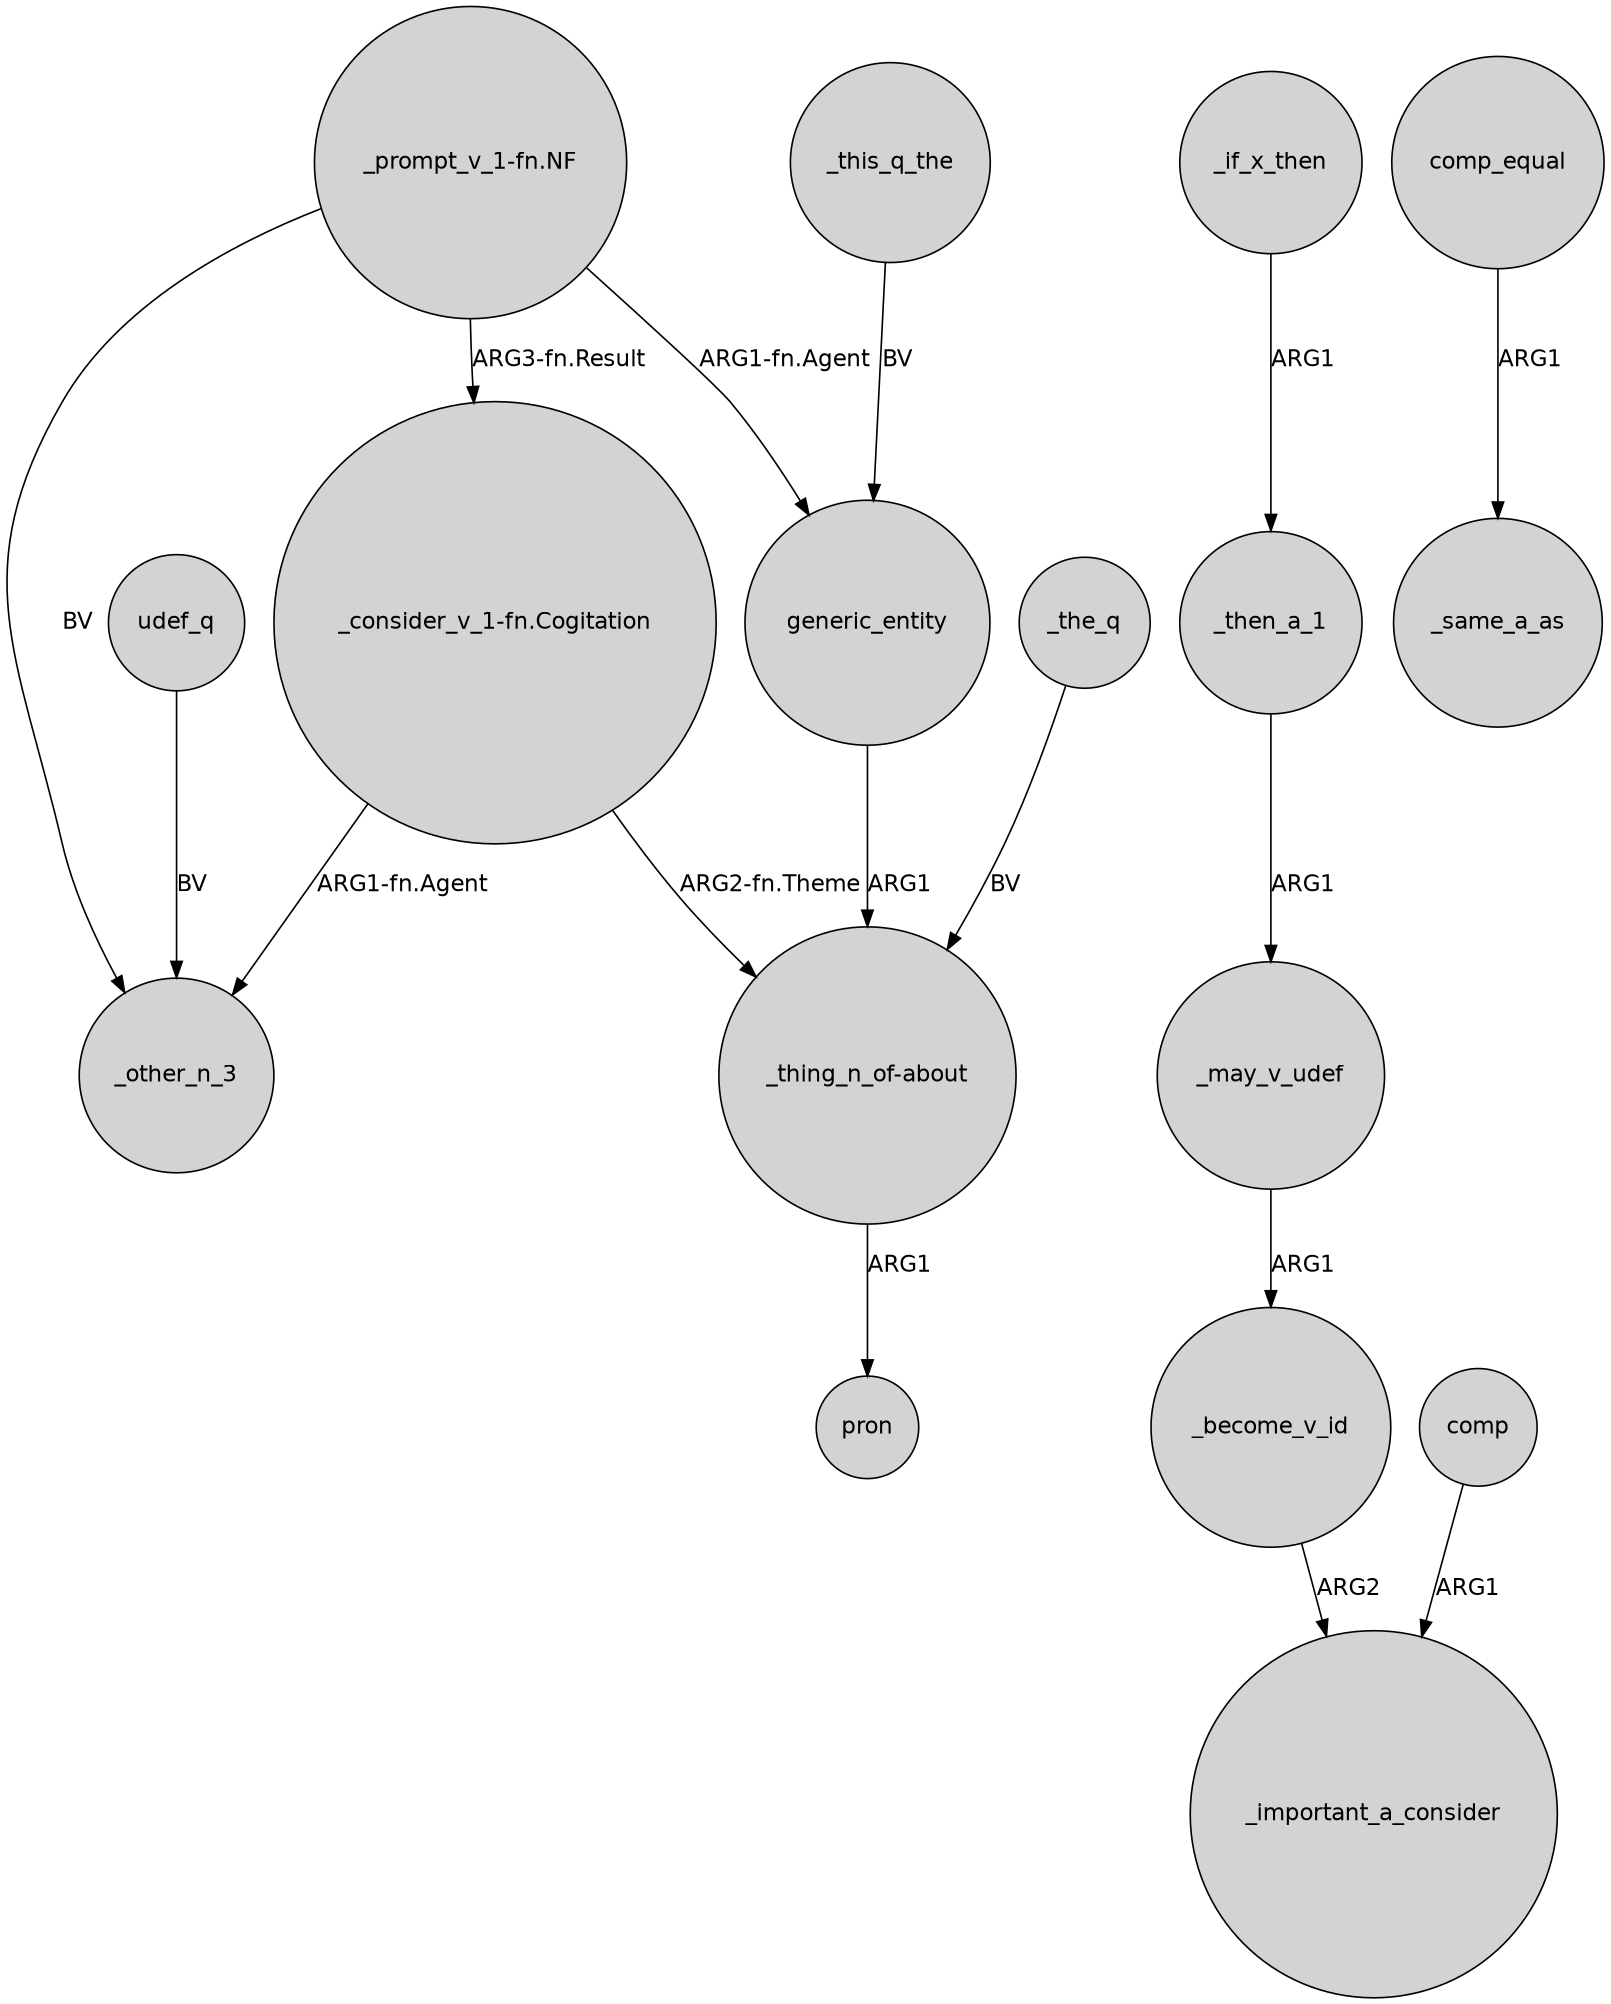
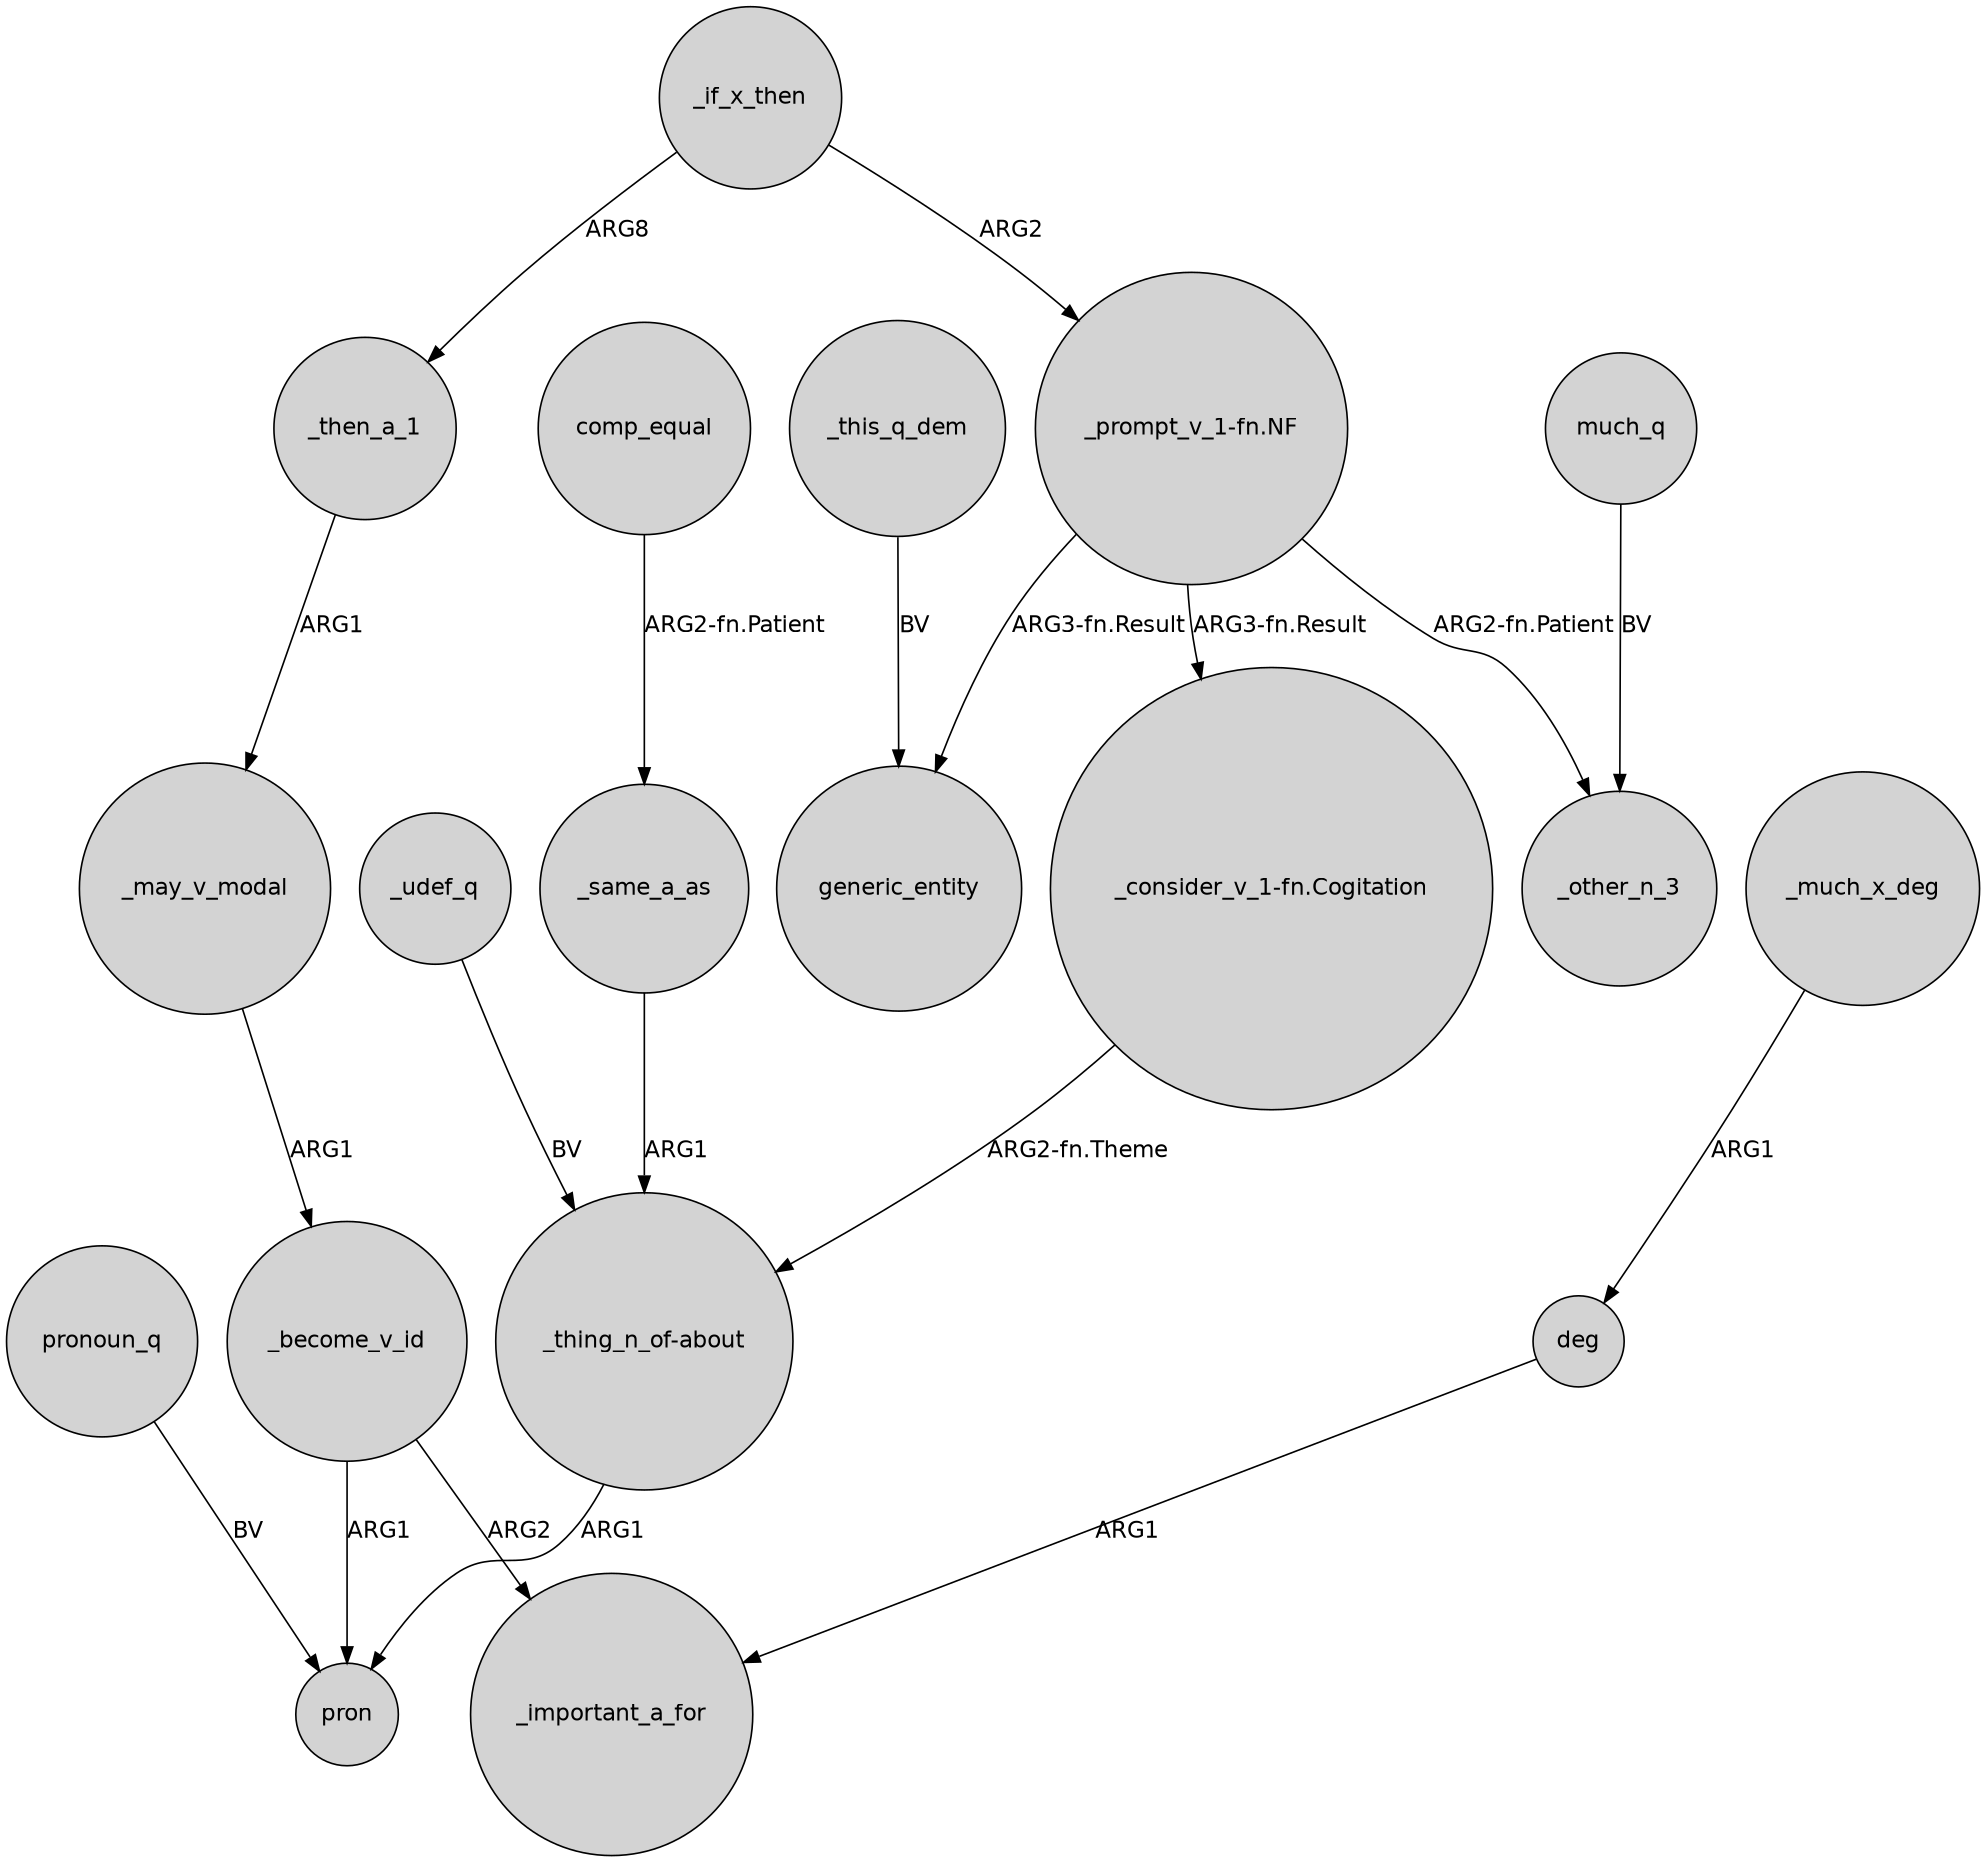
node "_this_q_the": label "_this_q_the" -> "_this_q_dem"
edge "_if_x_then" -> "_prompt_v_1-fn.NF": added, label "ARG2"
edge "_prompt_v_1-fn.NF" -> "generic_entity": label "ARG1-fn.Agent" -> "ARG3-fn.Result"
edge "_if_x_then" -> "_then_a_1": label "ARG1" -> "ARG8"
edge "comp_equal" -> "_same_a_as": label "ARG1" -> "ARG2-fn.Patient"
edge "_prompt_v_1-fn.NF" -> "_other_n_3": label "BV" -> "ARG2-fn.Patient"
node "udef_q": label "udef_q" -> "much_q"
node "_the_q": label "_the_q" -> "_udef_q"
edge "generic_entity" -> "_thing_n_of-about": now "_same_a_as" -> "_thing_n_of-about"
node "_much_x_deg": added
edge "_consider_v_1-fn.Cogitation" -> "_other_n_3": removed, label "ARG1-fn.Agent"
node "_may_v_udef": label "_may_v_udef" -> "_may_v_modal"
node "pronoun_q": added
node "comp": label "comp" -> "deg"
edge "_become_v_id" -> "pron": added, label "ARG1"
node "_important_a_consider": label "_important_a_consider" -> "_important_a_for"
